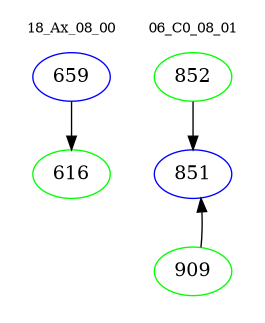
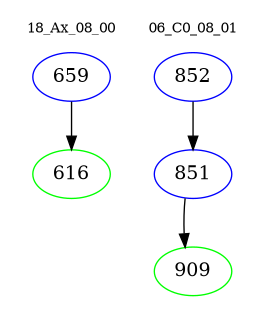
node "852": color green -> blue
edge "909" -> "851": reversed
